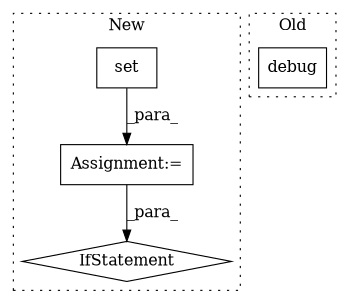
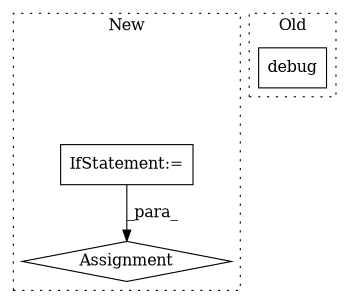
node "set": removed
node "Assignment:=": label "Assignment:=" -> "IfStatement:="
node "IfStatement": label "IfStatement" -> "Assignment"
